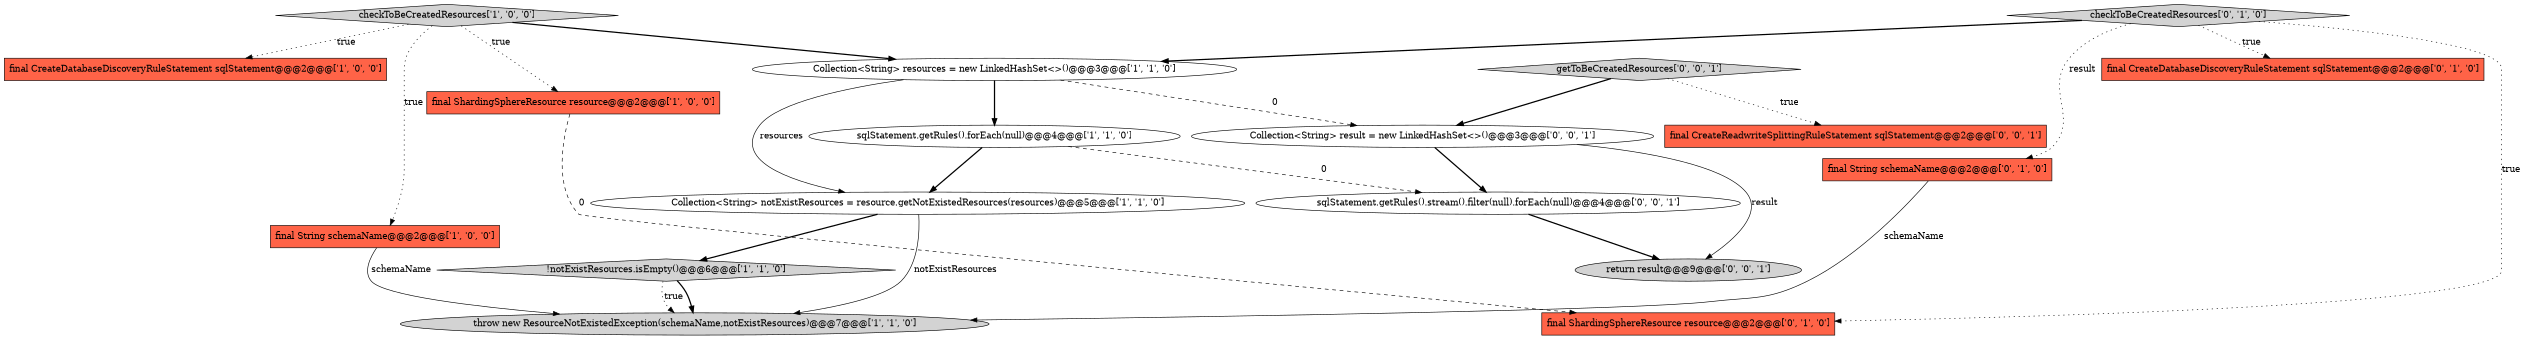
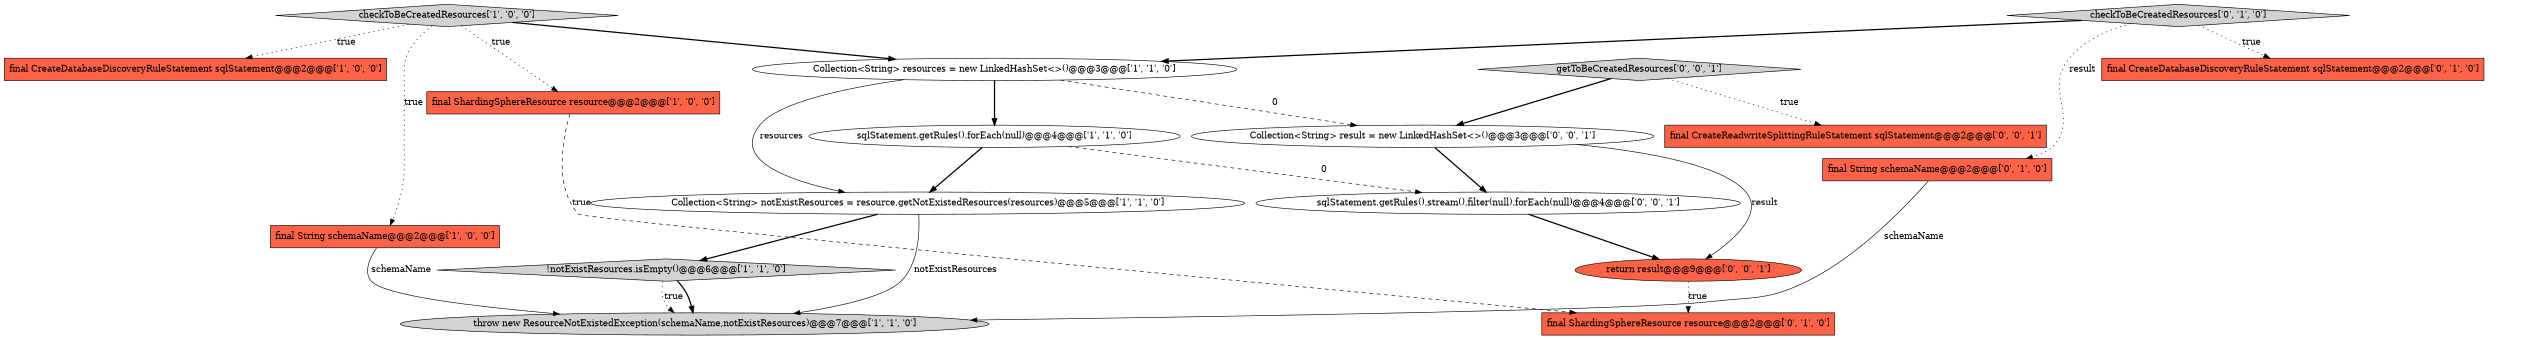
edge "final ShardingSphereResource resource@@@2@@@['1', '0', '0']" -> "final ShardingSphereResource resource@@@2@@@['0', '1', '0']": label "0" -> "true"
node "return result@@@9@@@['0', '0', '1']": fillcolor lightgray -> tomato
edge "checkToBeCreatedResources['0', '1', '0']" -> "final ShardingSphereResource resource@@@2@@@['0', '1', '0']": now "return result@@@9@@@['0', '0', '1']" -> "final ShardingSphereResource resource@@@2@@@['0', '1', '0']"
